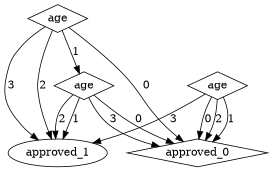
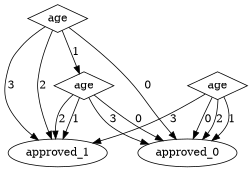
node "approved_0": shape diamond -> ellipse
